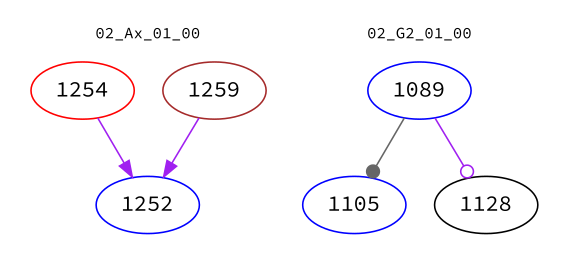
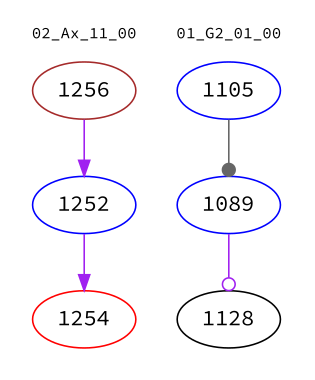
cluster "02_Ax_01_00": label "02_Ax_01_00" -> "02_Ax_11_00"
cluster "02_G2_01_00": label "02_G2_01_00" -> "01_G2_01_00"
node "1259": label "1259" -> "1256"
edge "1254" -> "1252": reversed
edge "1089" -> "1105": reversed
